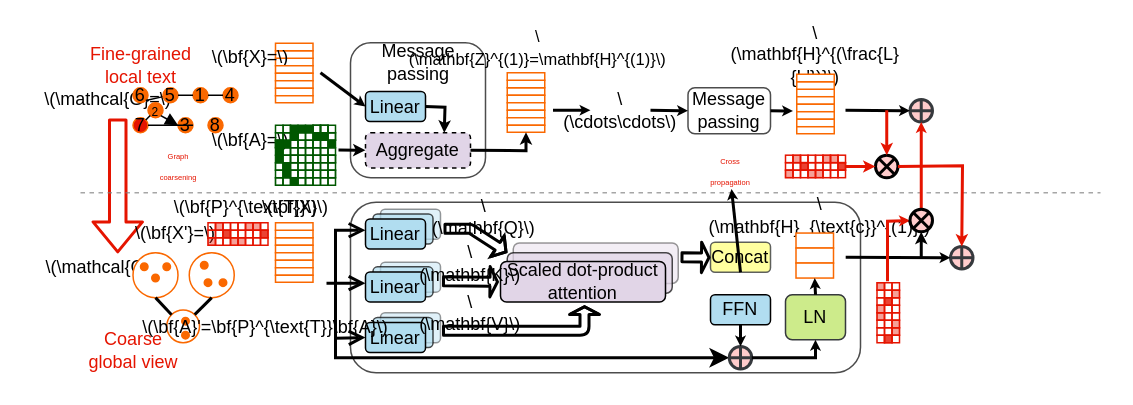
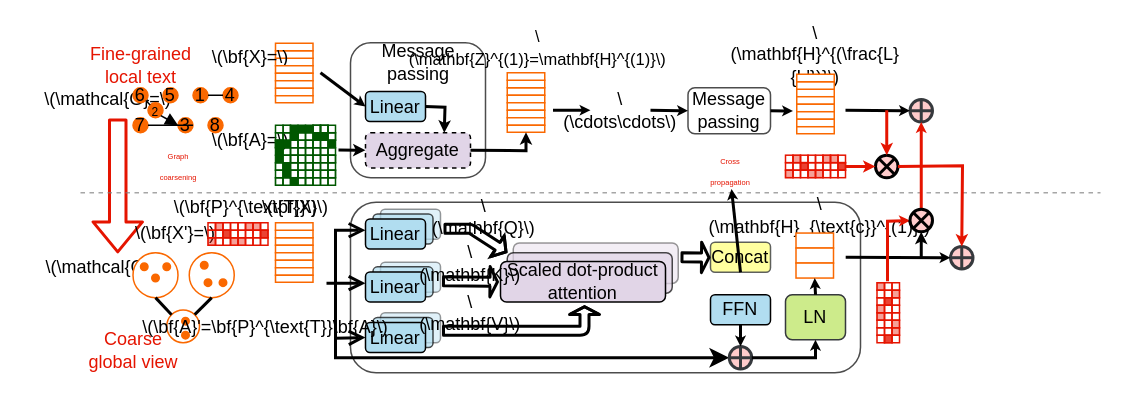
edge "5" -- "1": removed
edge "6" -- "5": now "6" -- "2"
edge "2" -- "7": removed
node "7": fillcolor #e51400 -> #fa6800
